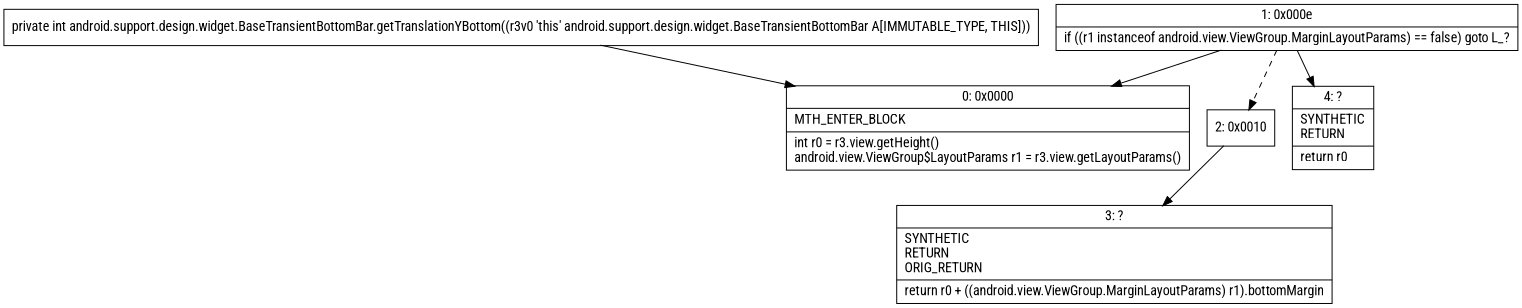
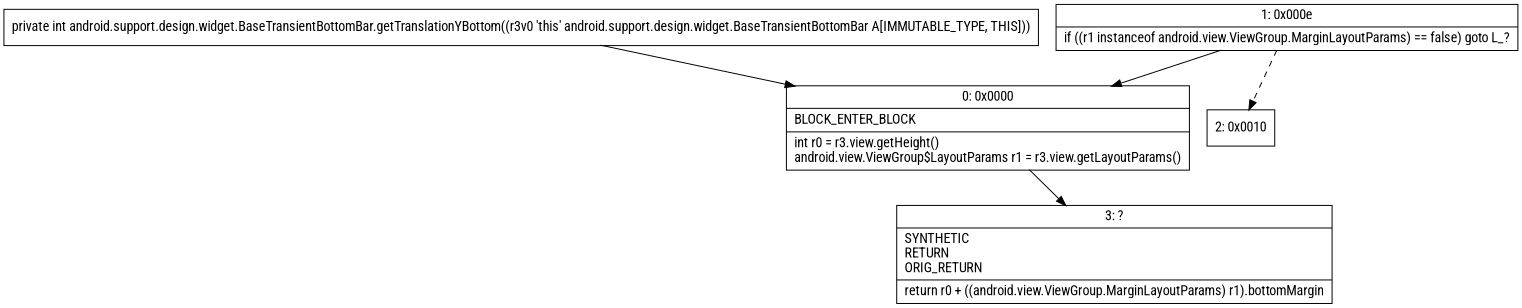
node "0: 0x0000": text "MTH_ENTER_BLOCK" -> "BLOCK_ENTER_BLOCK"
node "4: ?": removed
edge "2: 0x0010" -> "3: ?": now "0: 0x0000" -> "3: ?"
